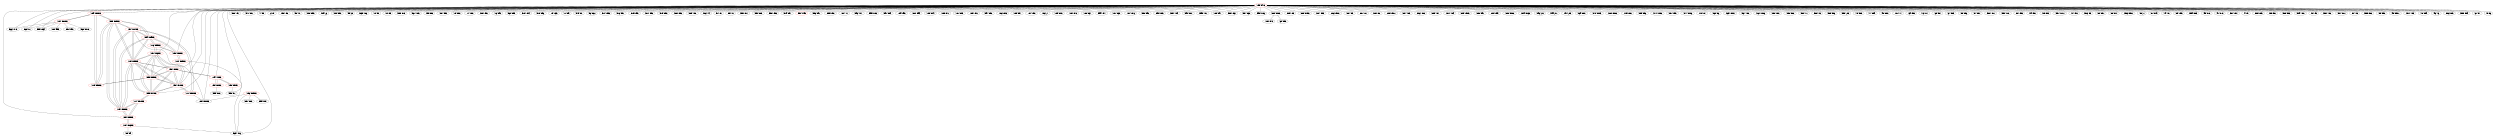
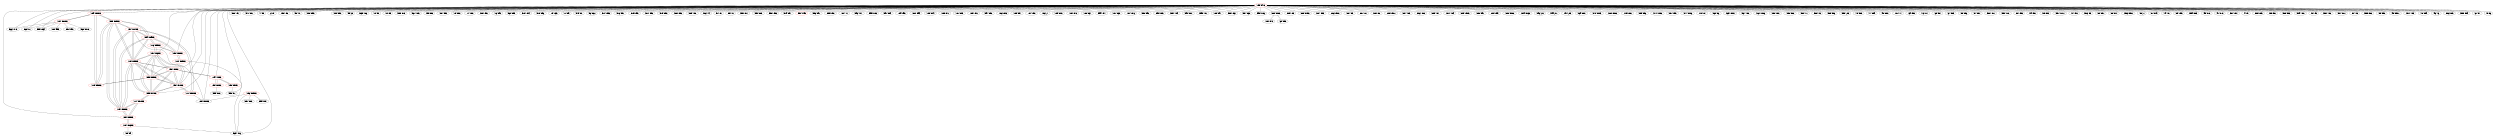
node "(109) J6": removed
